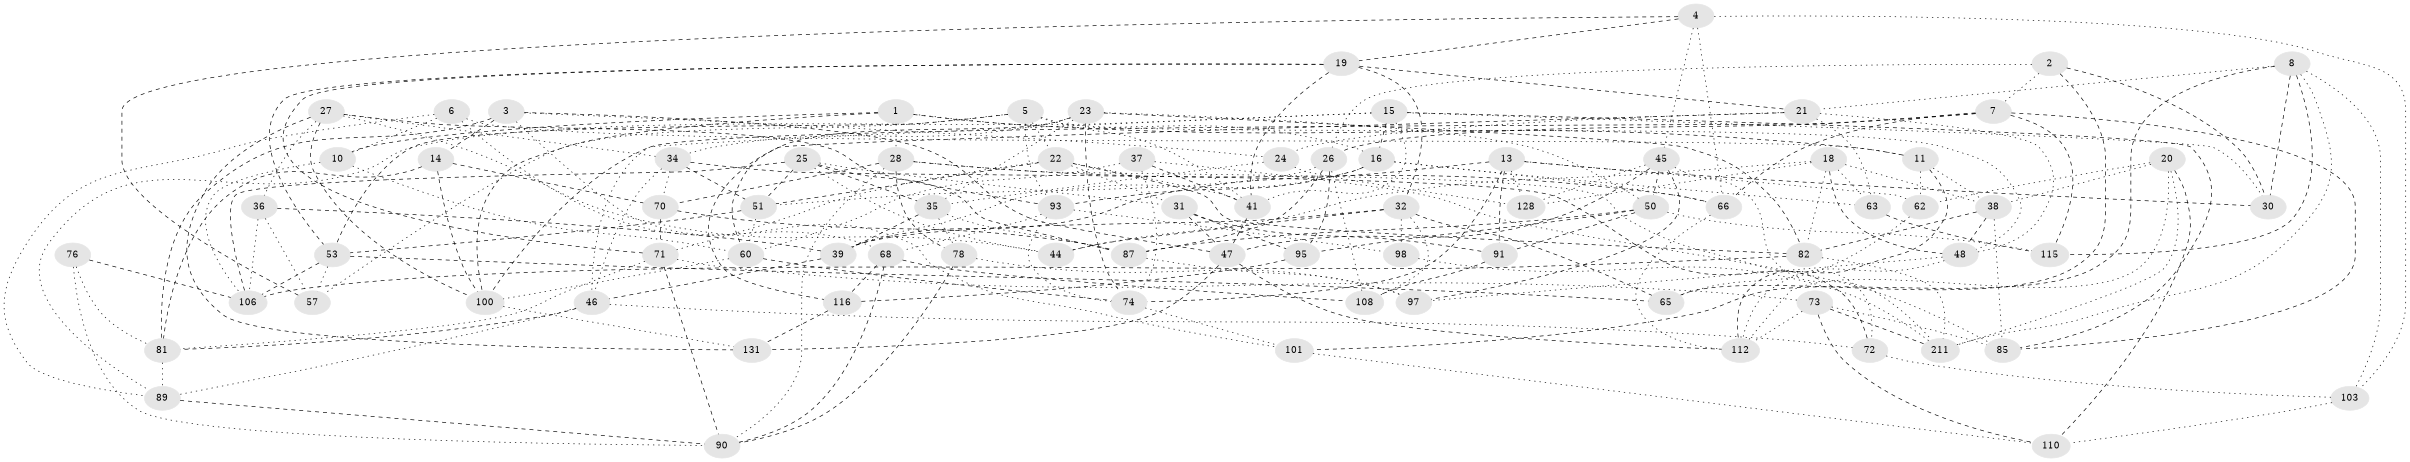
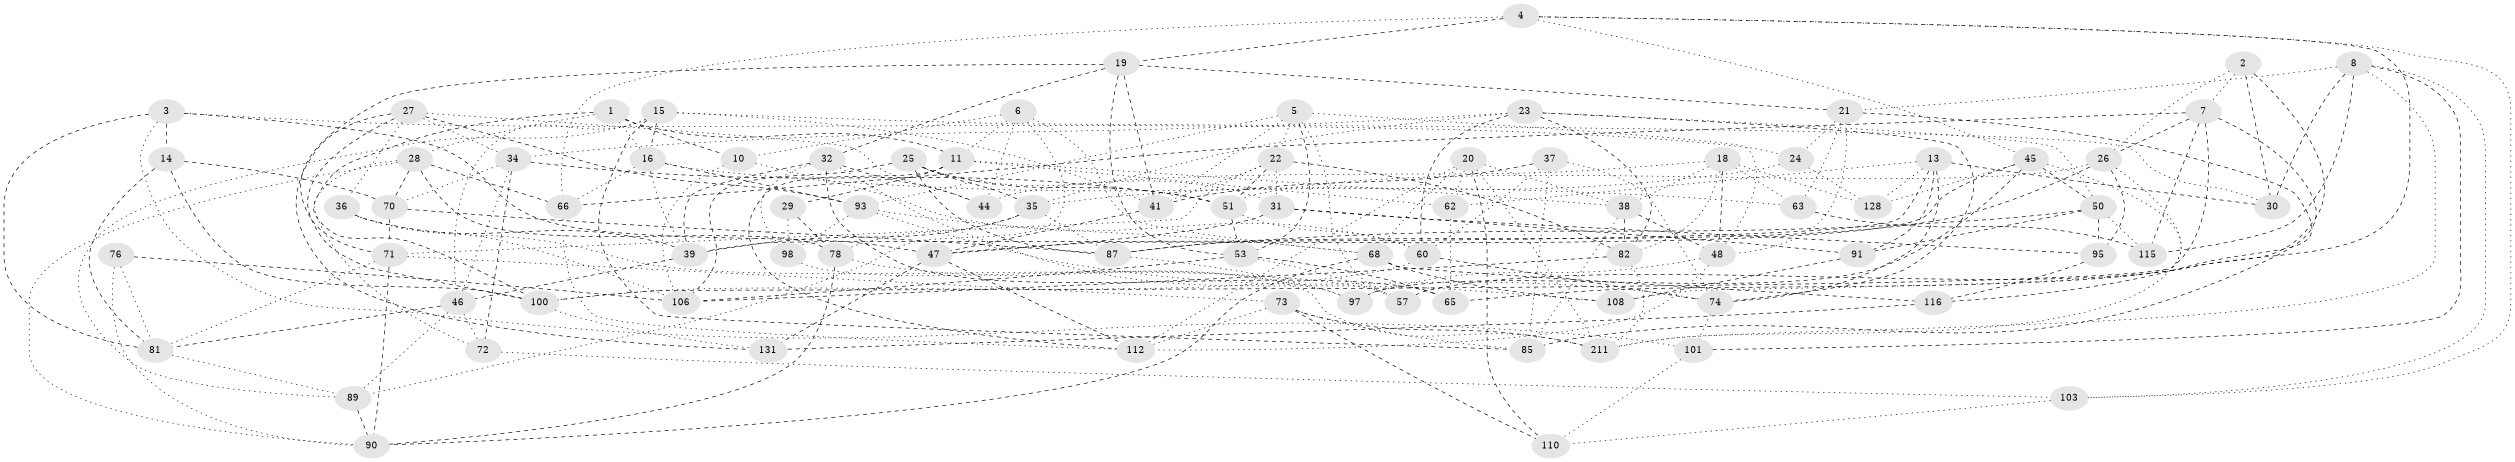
node "29": added
edge "20" -- "68": added
edge "25" -- "44": now "6" -- "44"
